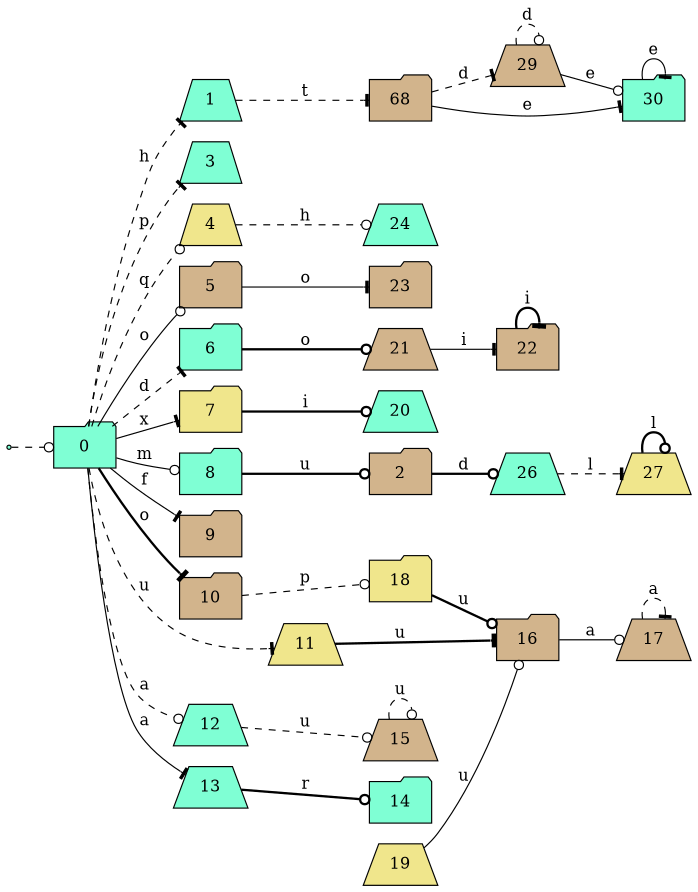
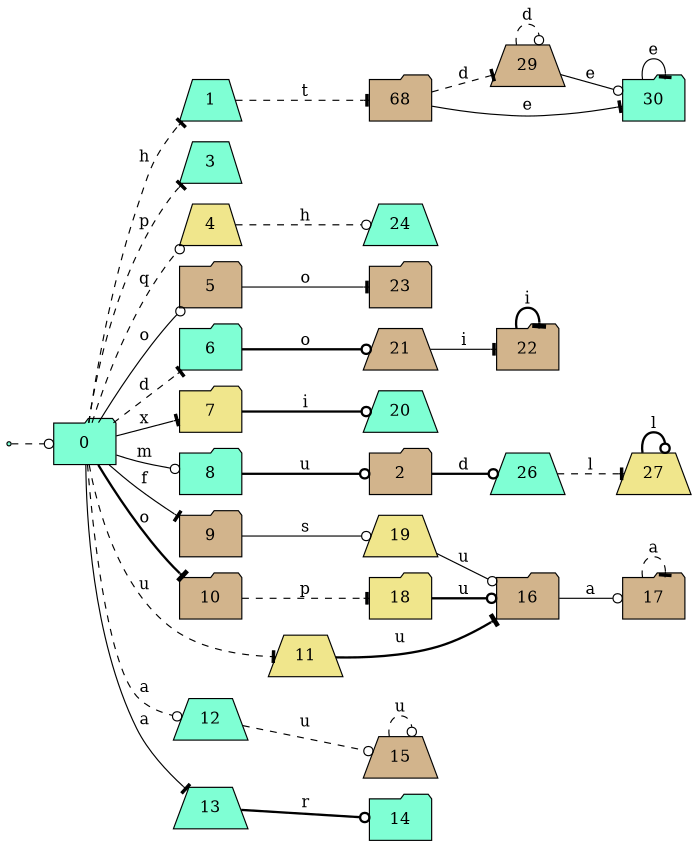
edge "9" -> "19": added, label "s"
edge "10" -> "18": arrowhead odot -> tee
node "17": shape trapezium -> folder
